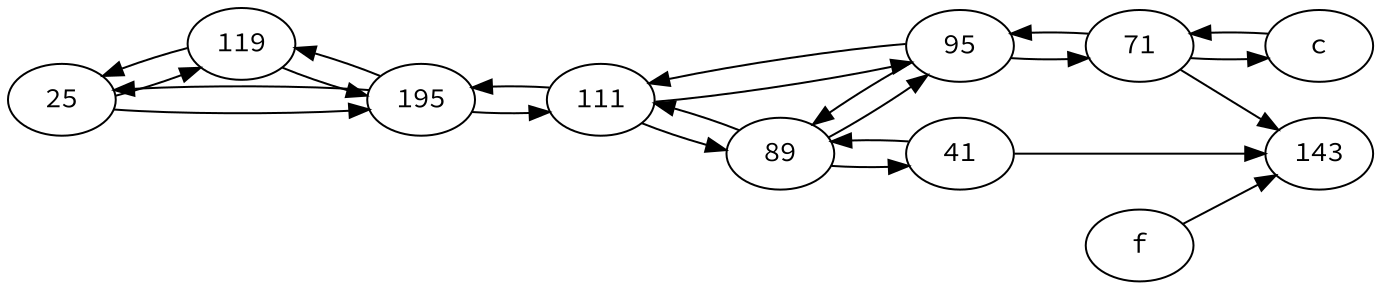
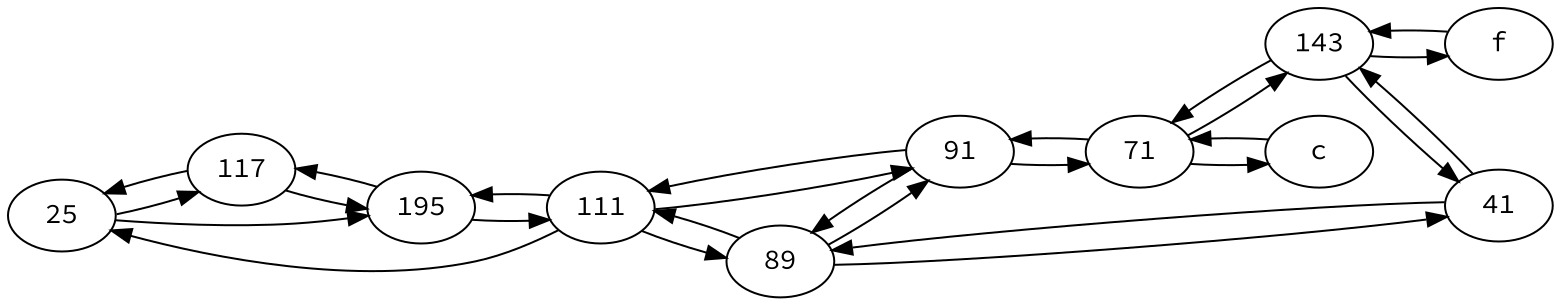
node "119": label "119" -> "117"
node "95": label "95" -> "91"
edge "143" -> "f": added
edge "143" -> "71": added
edge "195" -> "25": now "111" -> "25"
edge "143" -> "41": added
